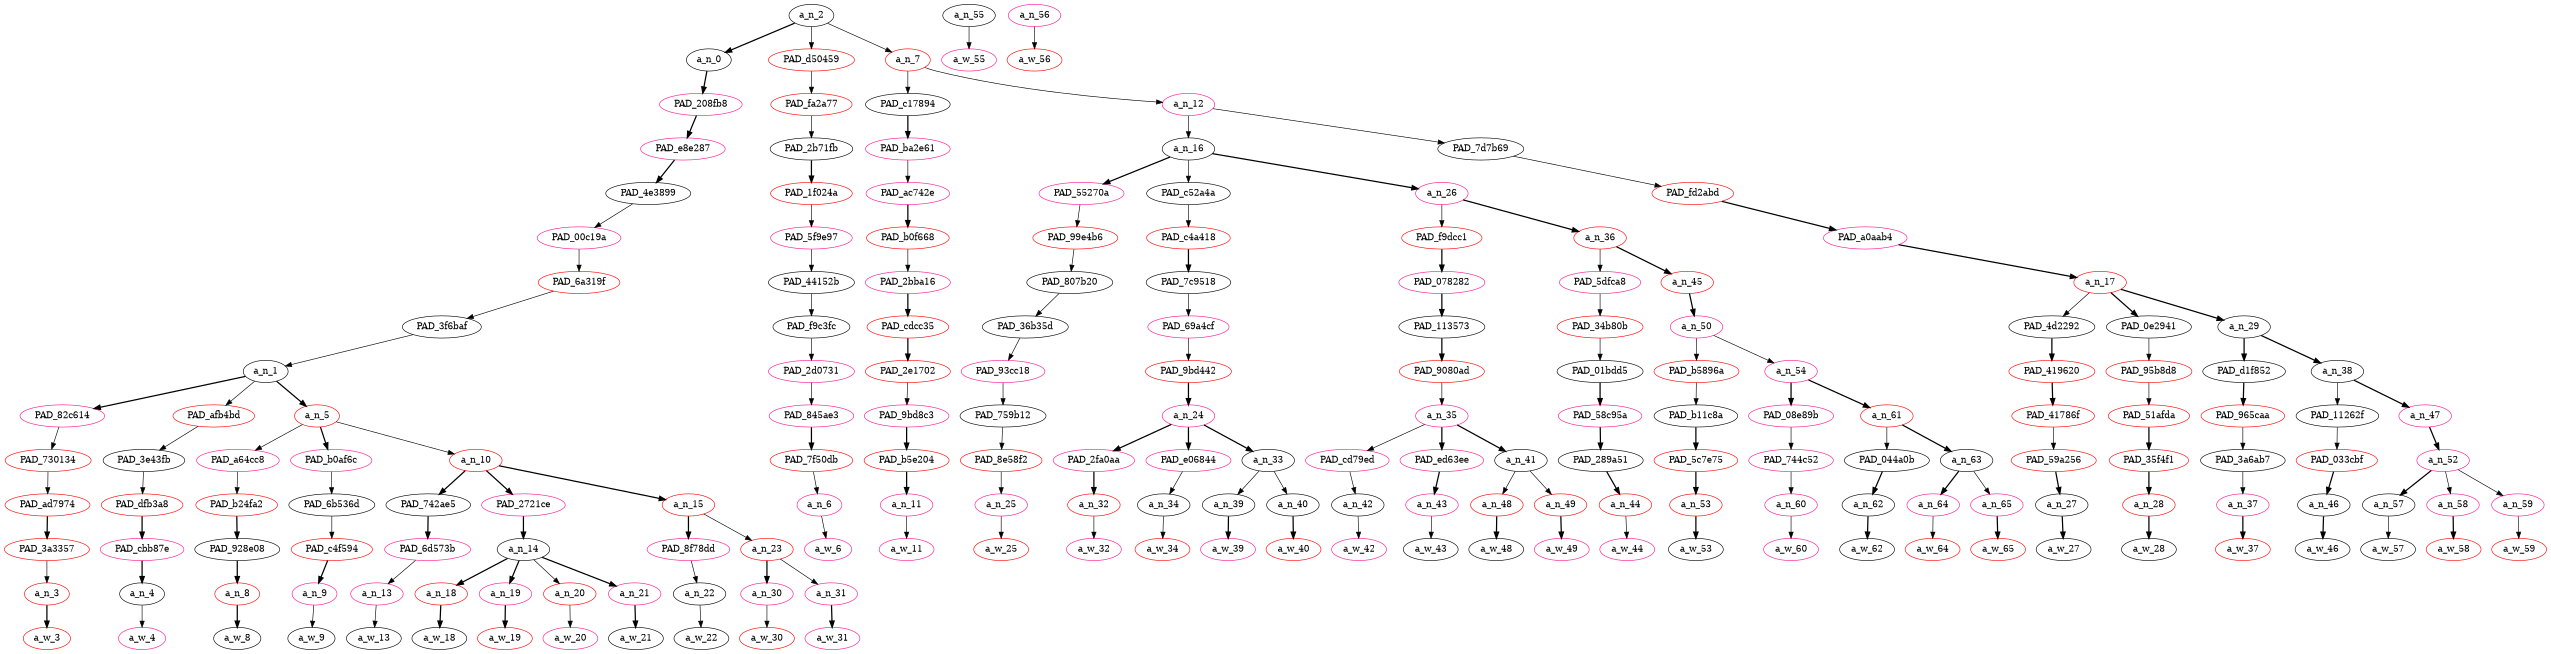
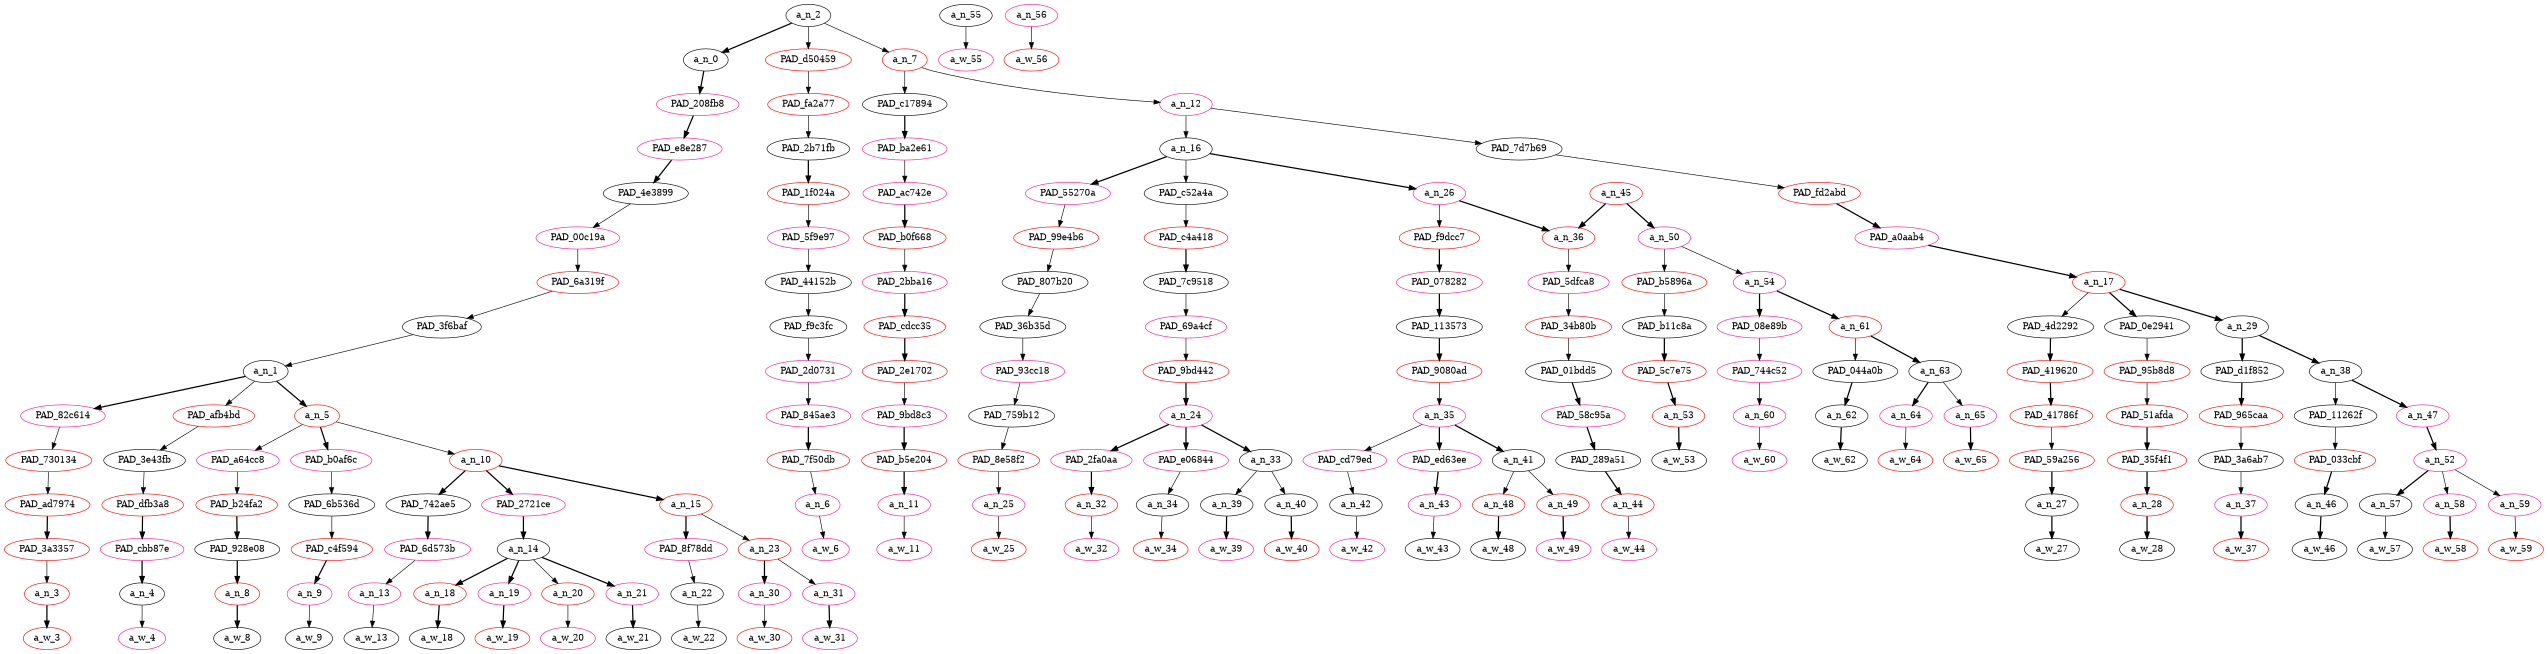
node "PAD_f9dcc1": label "PAD_f9dcc1" -> "PAD_f9dcc7"
edge "a_n_36" -> "a_n_45": reversed
